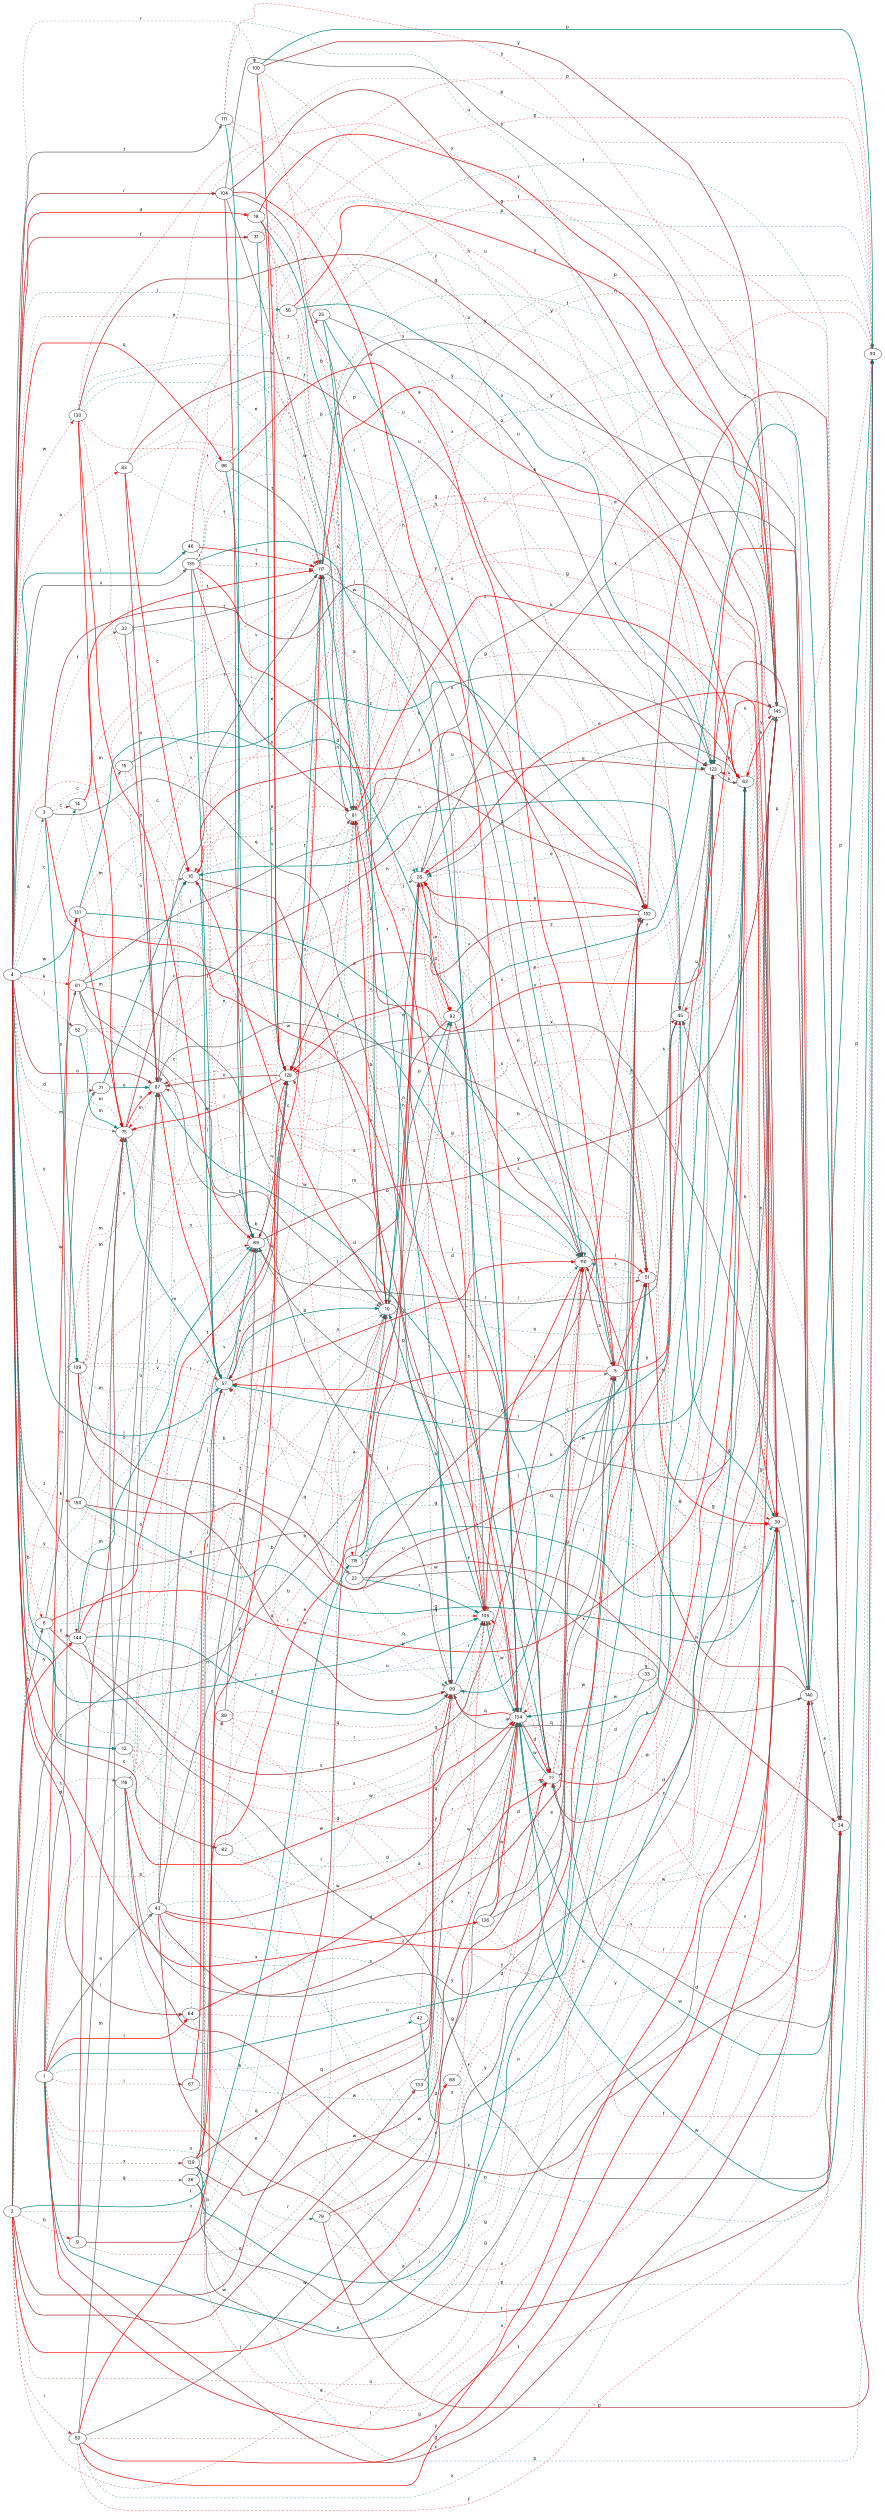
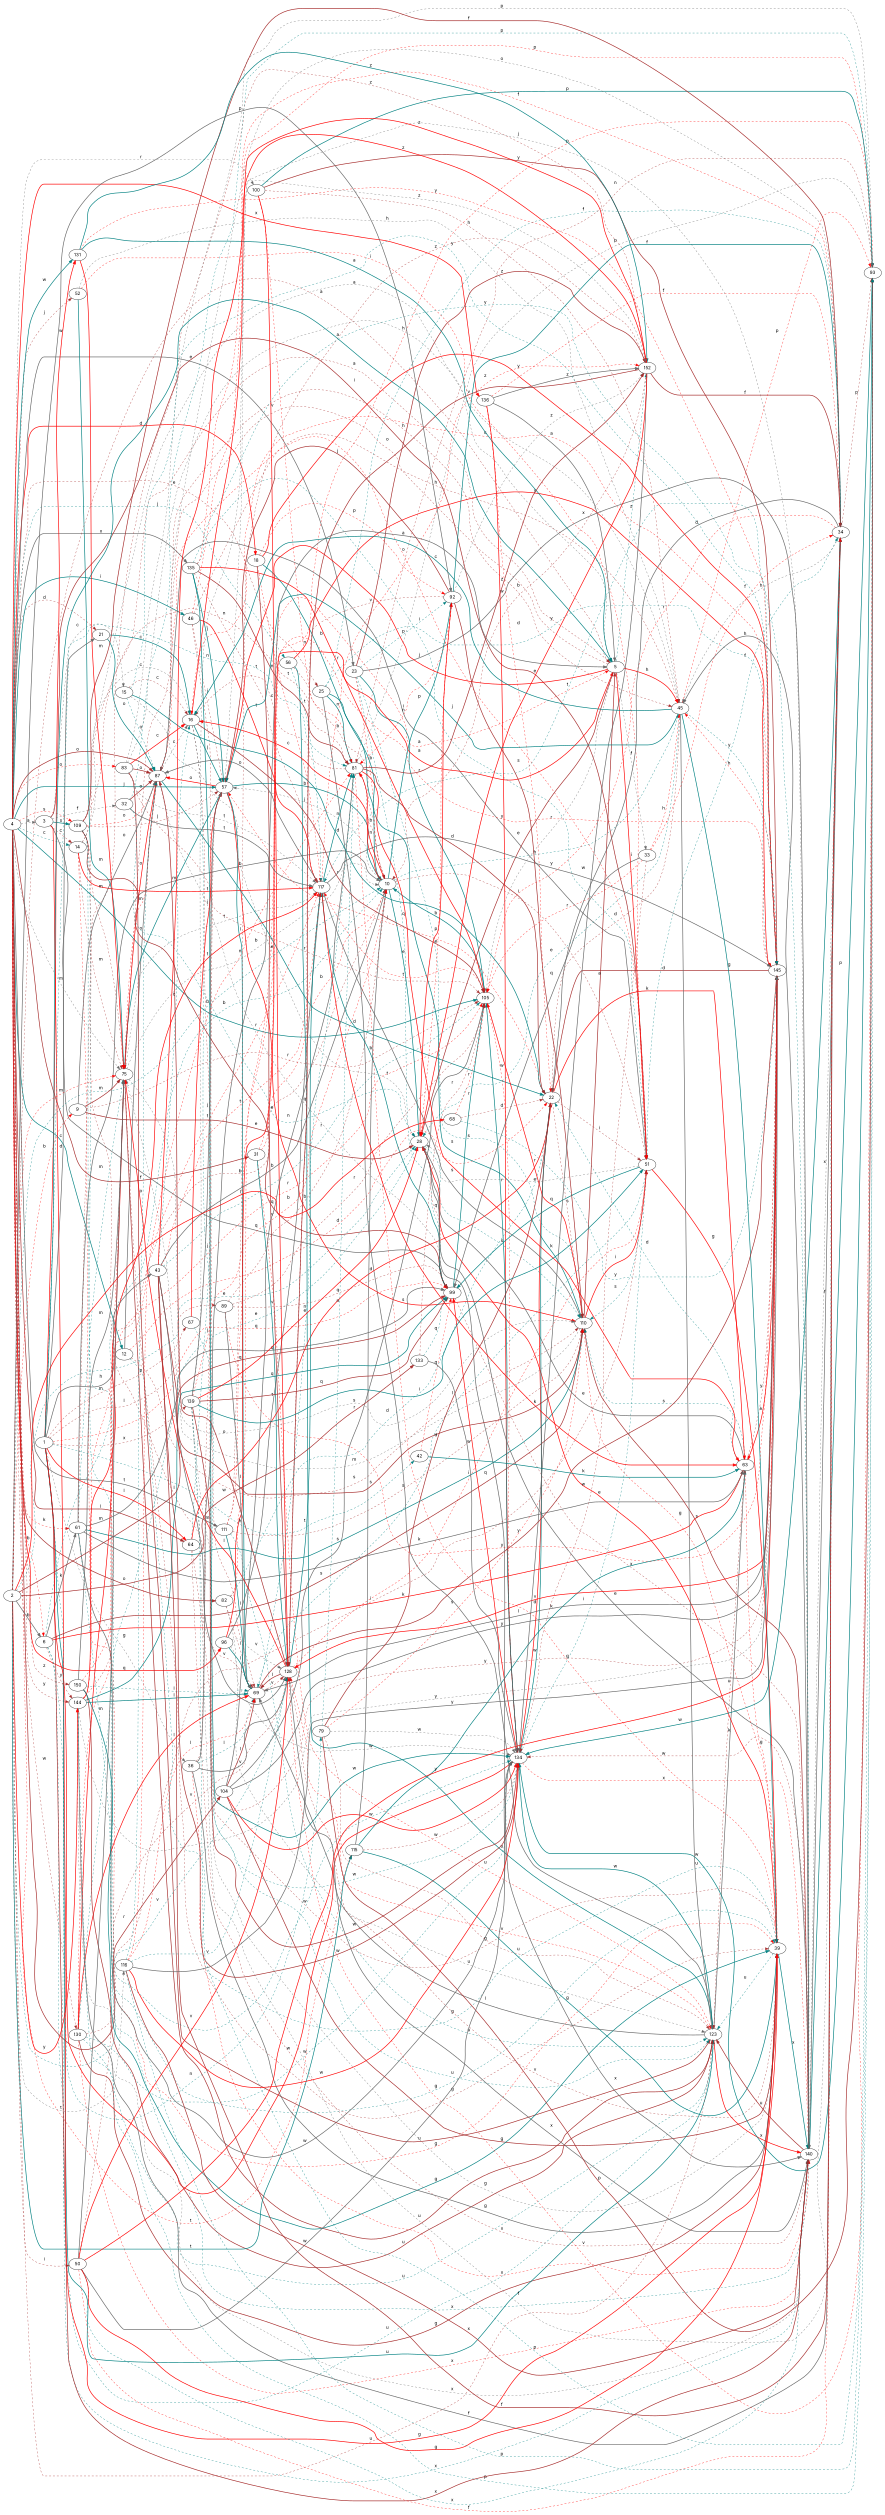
edge "2" -> "28": added, label "e"
edge "140" -> "110": label "h" -> "s"
